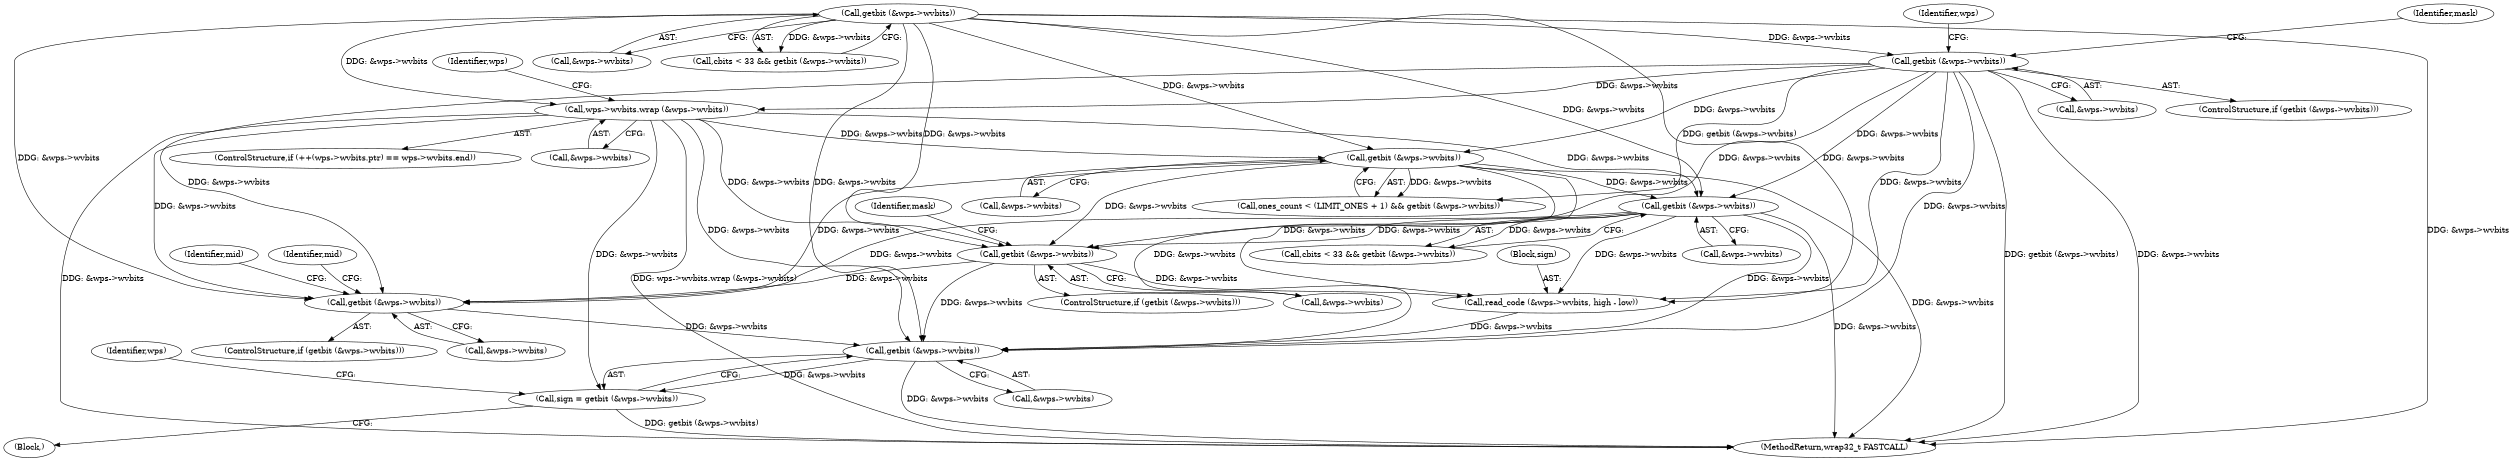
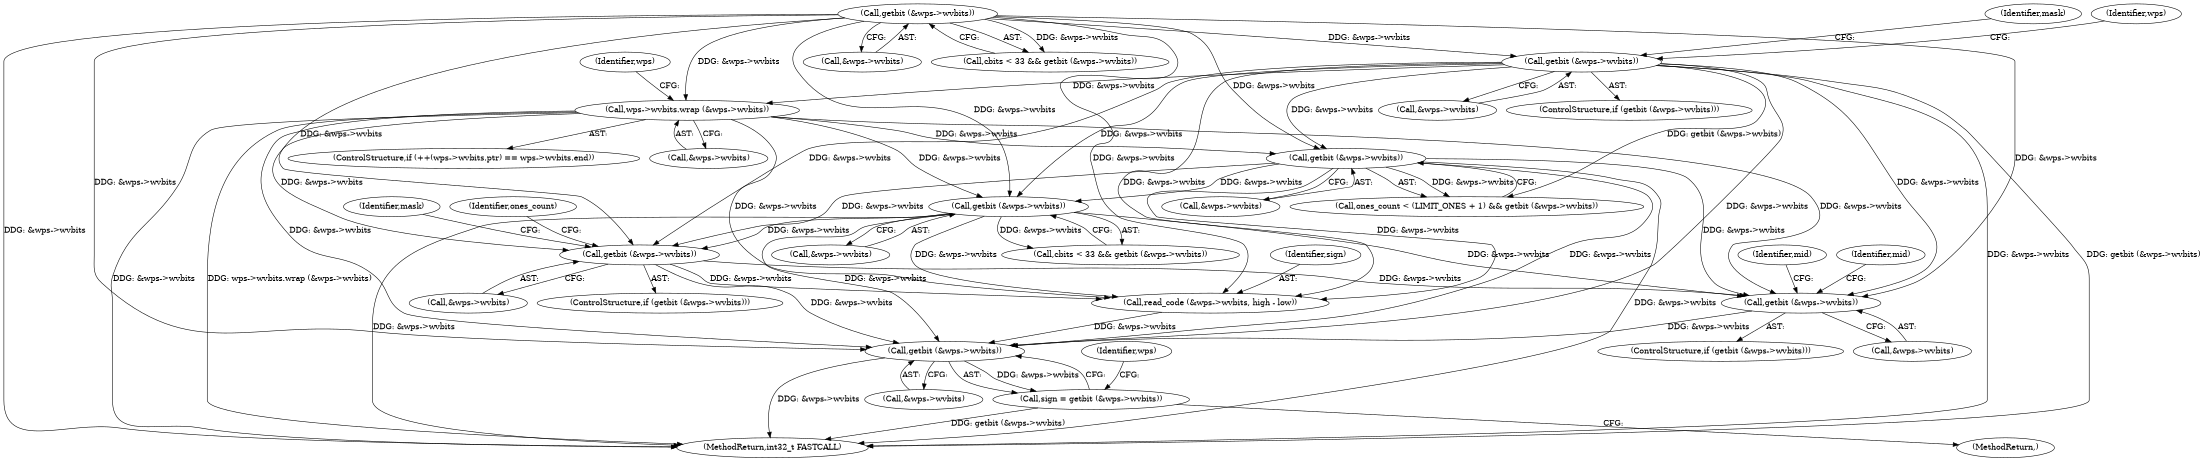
node "(Identifier,ones_count)": added
edge "(Call,wps->wvbits.wrap (&wps->wvbits))" -> "(Call,sign = getbit (&wps->wvbits))": now "(Call,wps->wvbits.wrap (&wps->wvbits))" -> "(Call,read_code (&wps->wvbits, high - low))"
node "(Block,sign)": label "(Block,sign)" -> "(Identifier,sign)"
node "(Block,)": label "(Block,)" -> "(MethodReturn,)"
node "(MethodReturn,wrap32_t FASTCALL)": label "(MethodReturn,wrap32_t FASTCALL)" -> "(MethodReturn,int32_t FASTCALL)"
